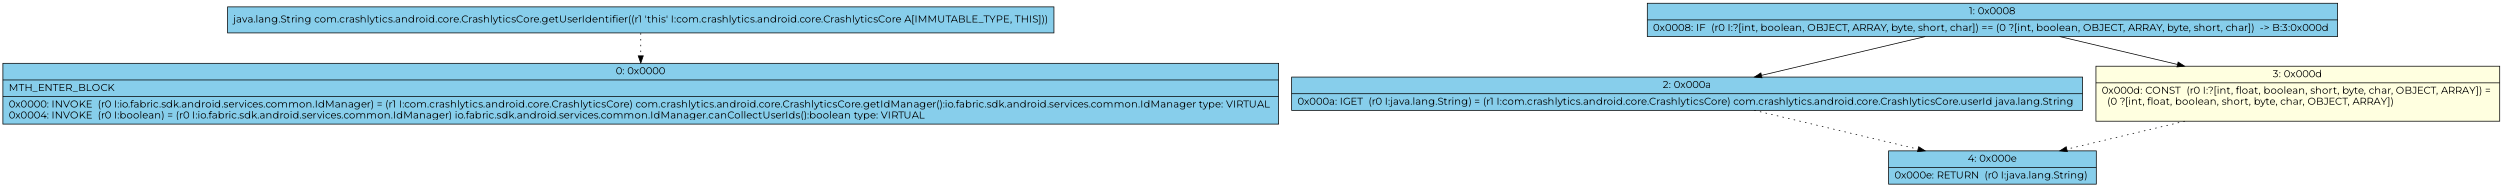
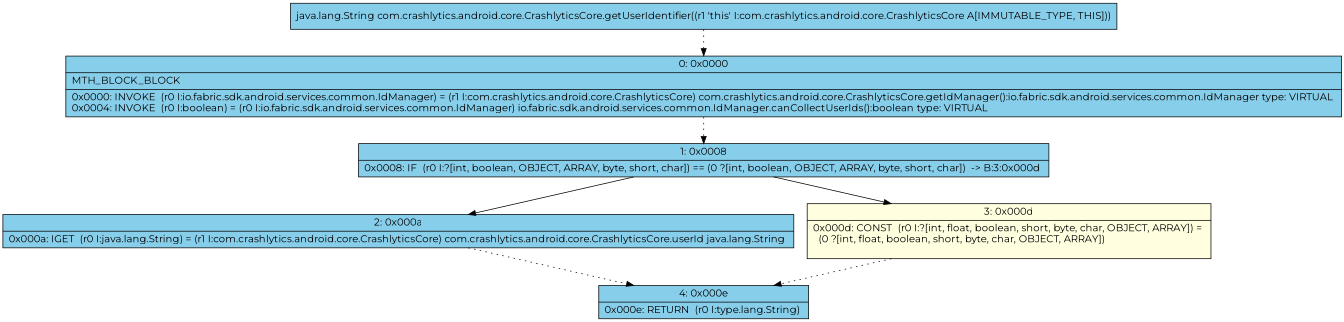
node "0: 0x0000": text "MTH_ENTER_BLOCK" -> "MTH_BLOCK_BLOCK"
edge "0: 0x0000" -> "1: 0x0008": added
node "4: 0x000e": text "0x000e: RETURN  (r0 I:java.lang.String)" -> "0x000e: RETURN  (r0 I:type.lang.String)"
